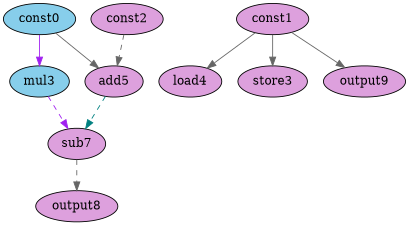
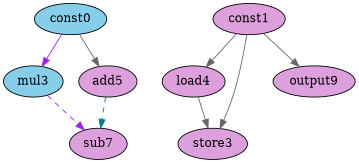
node "const2": removed
edge "load4" -> "store3": added
node "output8": removed
